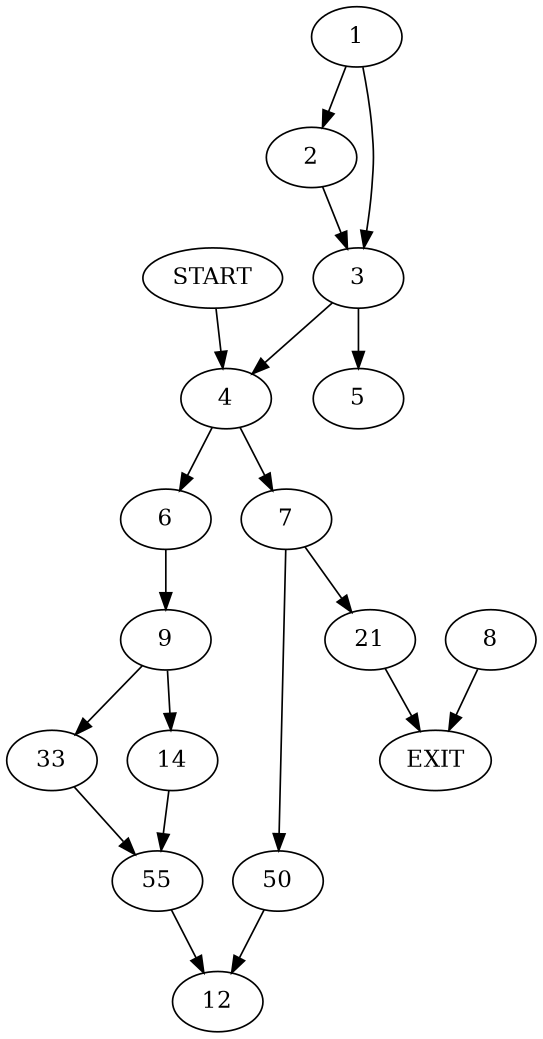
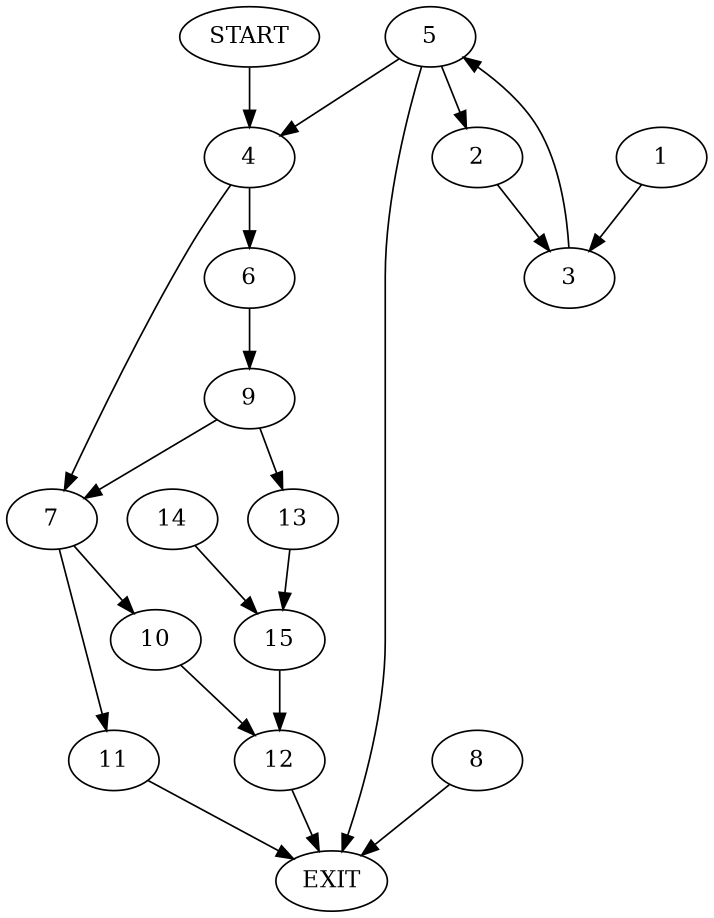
edge "1" -> "2": now "5" -> "2"
edge "3" -> "4": now "5" -> "4"
edge "5" -> "EXIT": added
node "21": label "21" -> "11"
edge "9" -> "14": now "9" -> "7"
node "33": label "33" -> "13"
edge "12" -> "EXIT": added
node "55": label "55" -> "15"
node "50": label "50" -> "10"
